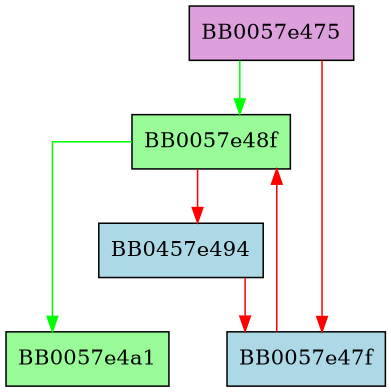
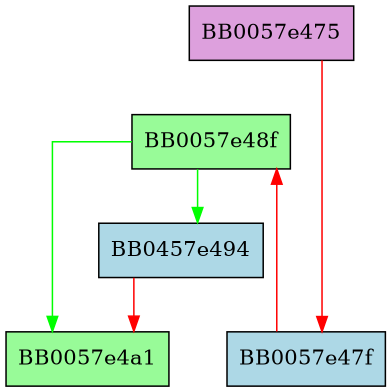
edge "BB0057e475" -> "BB0057e48f": removed
edge "BB0057e48f" -> "BB0457e494": color red -> green
edge "BB0457e494" -> "BB0057e47f": now "BB0457e494" -> "BB0057e4a1"
